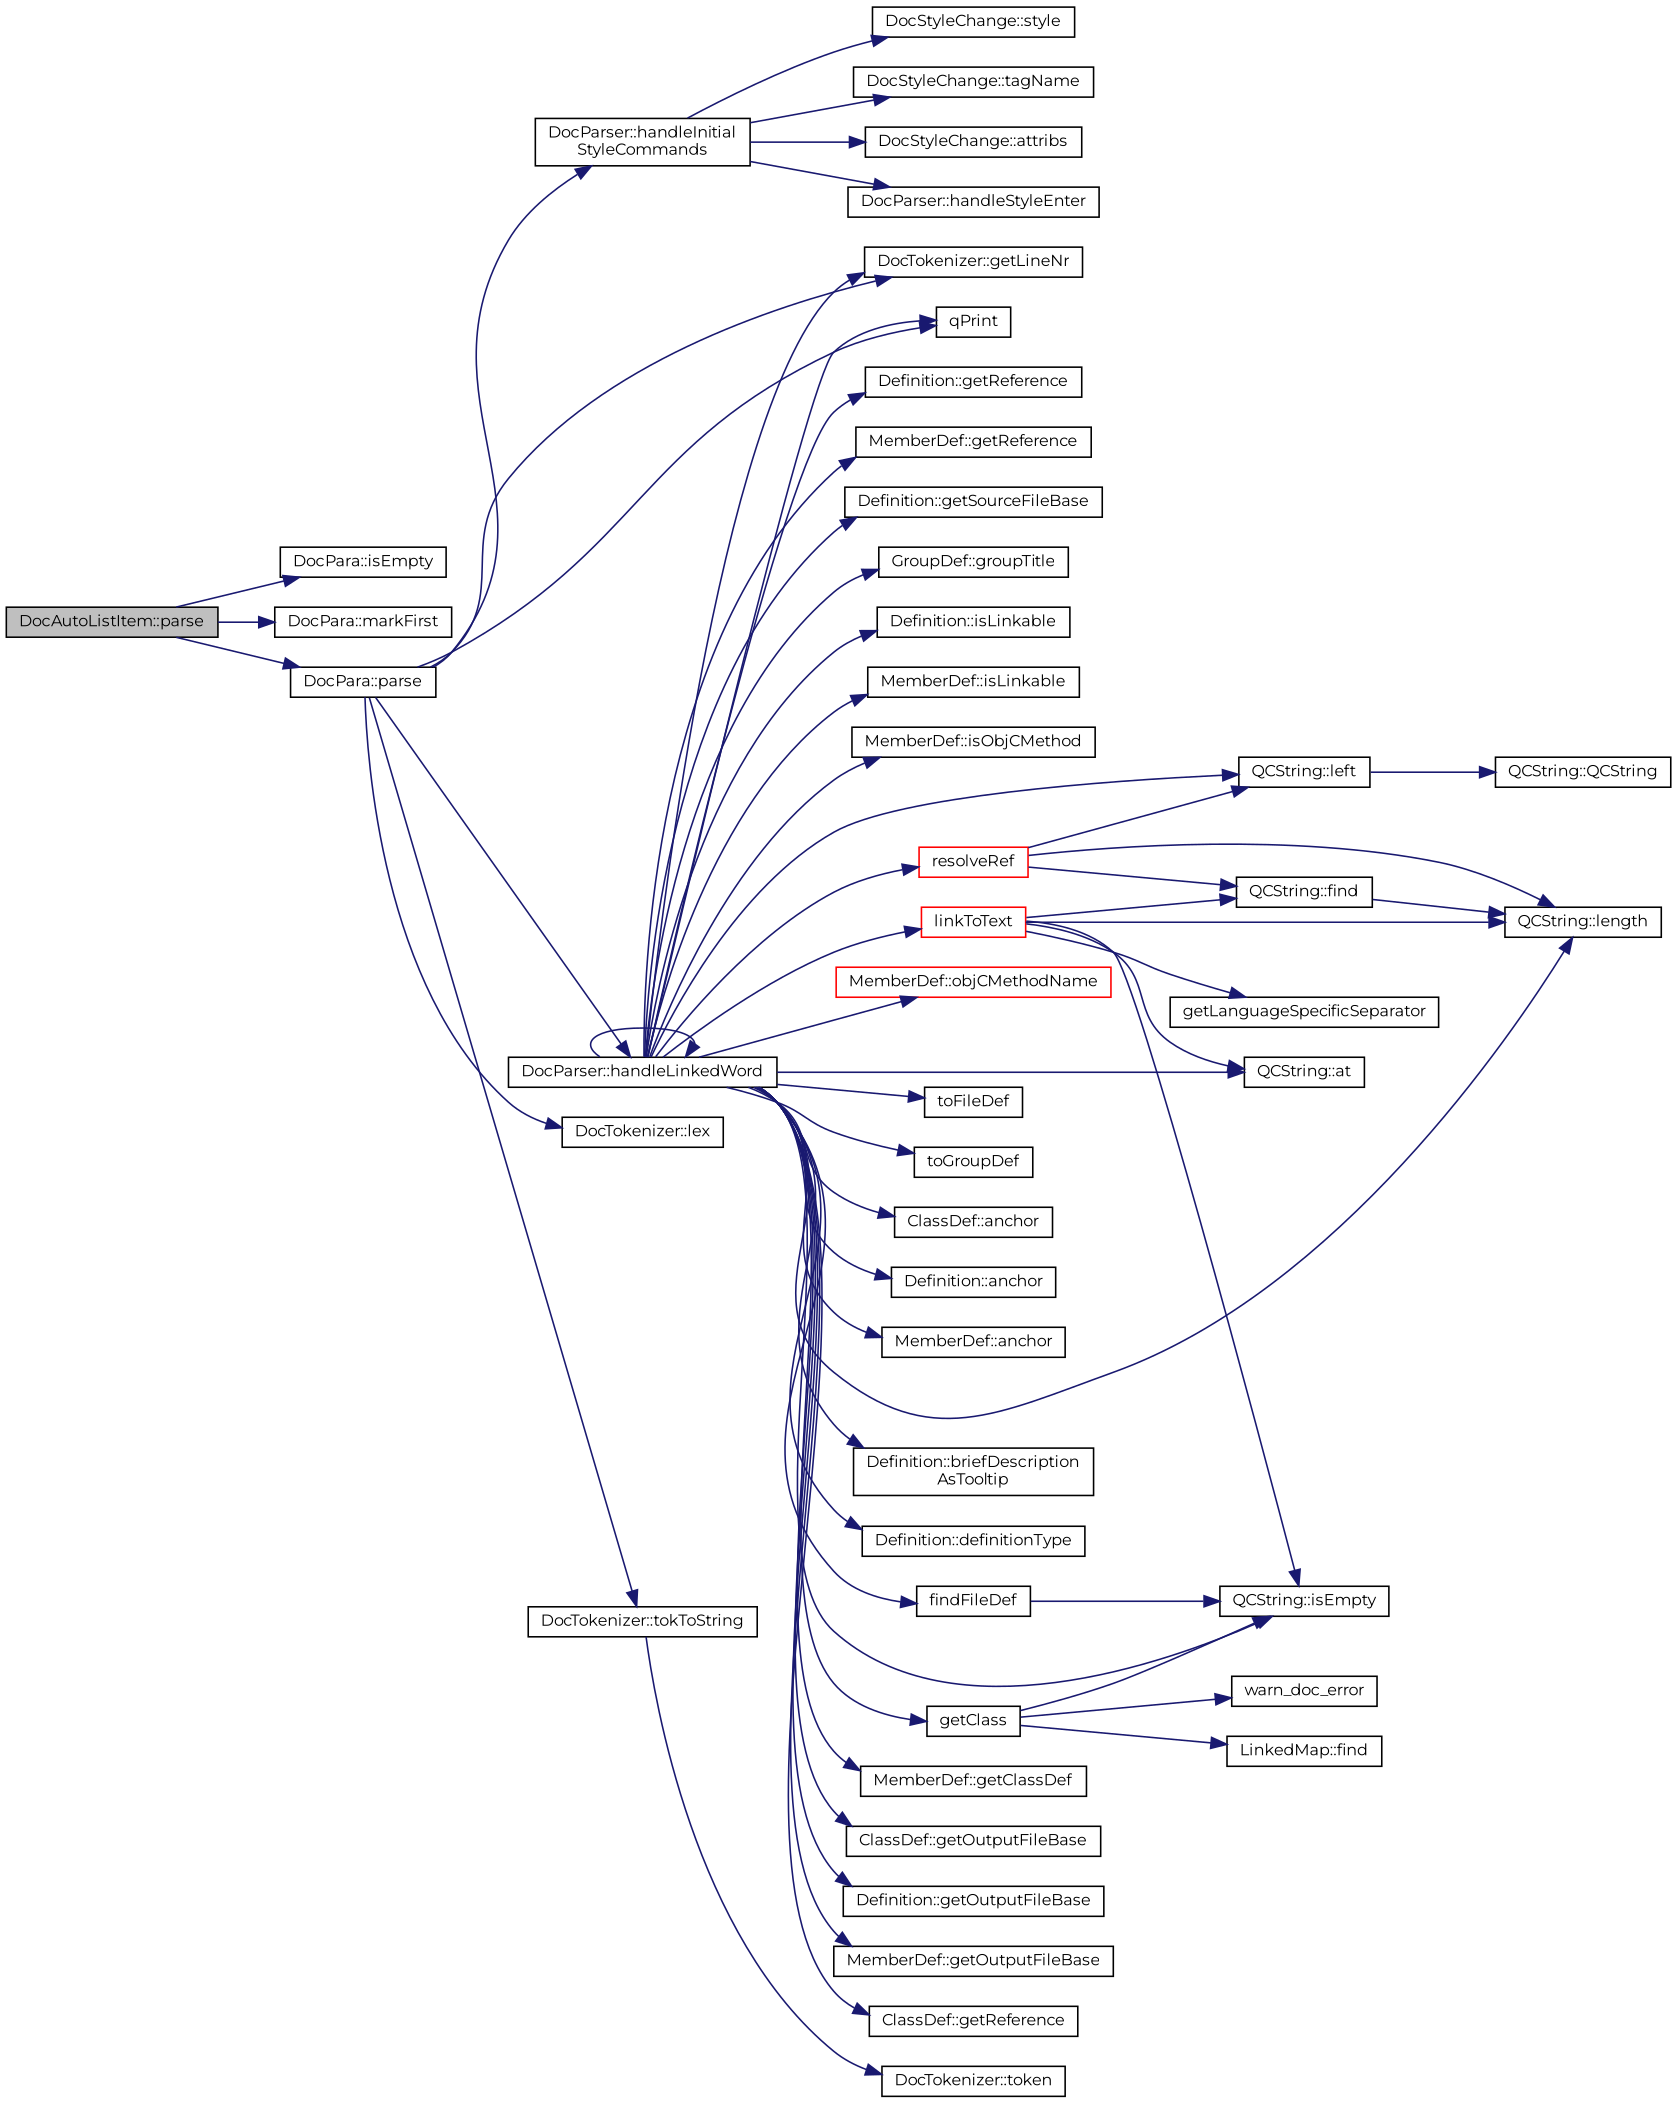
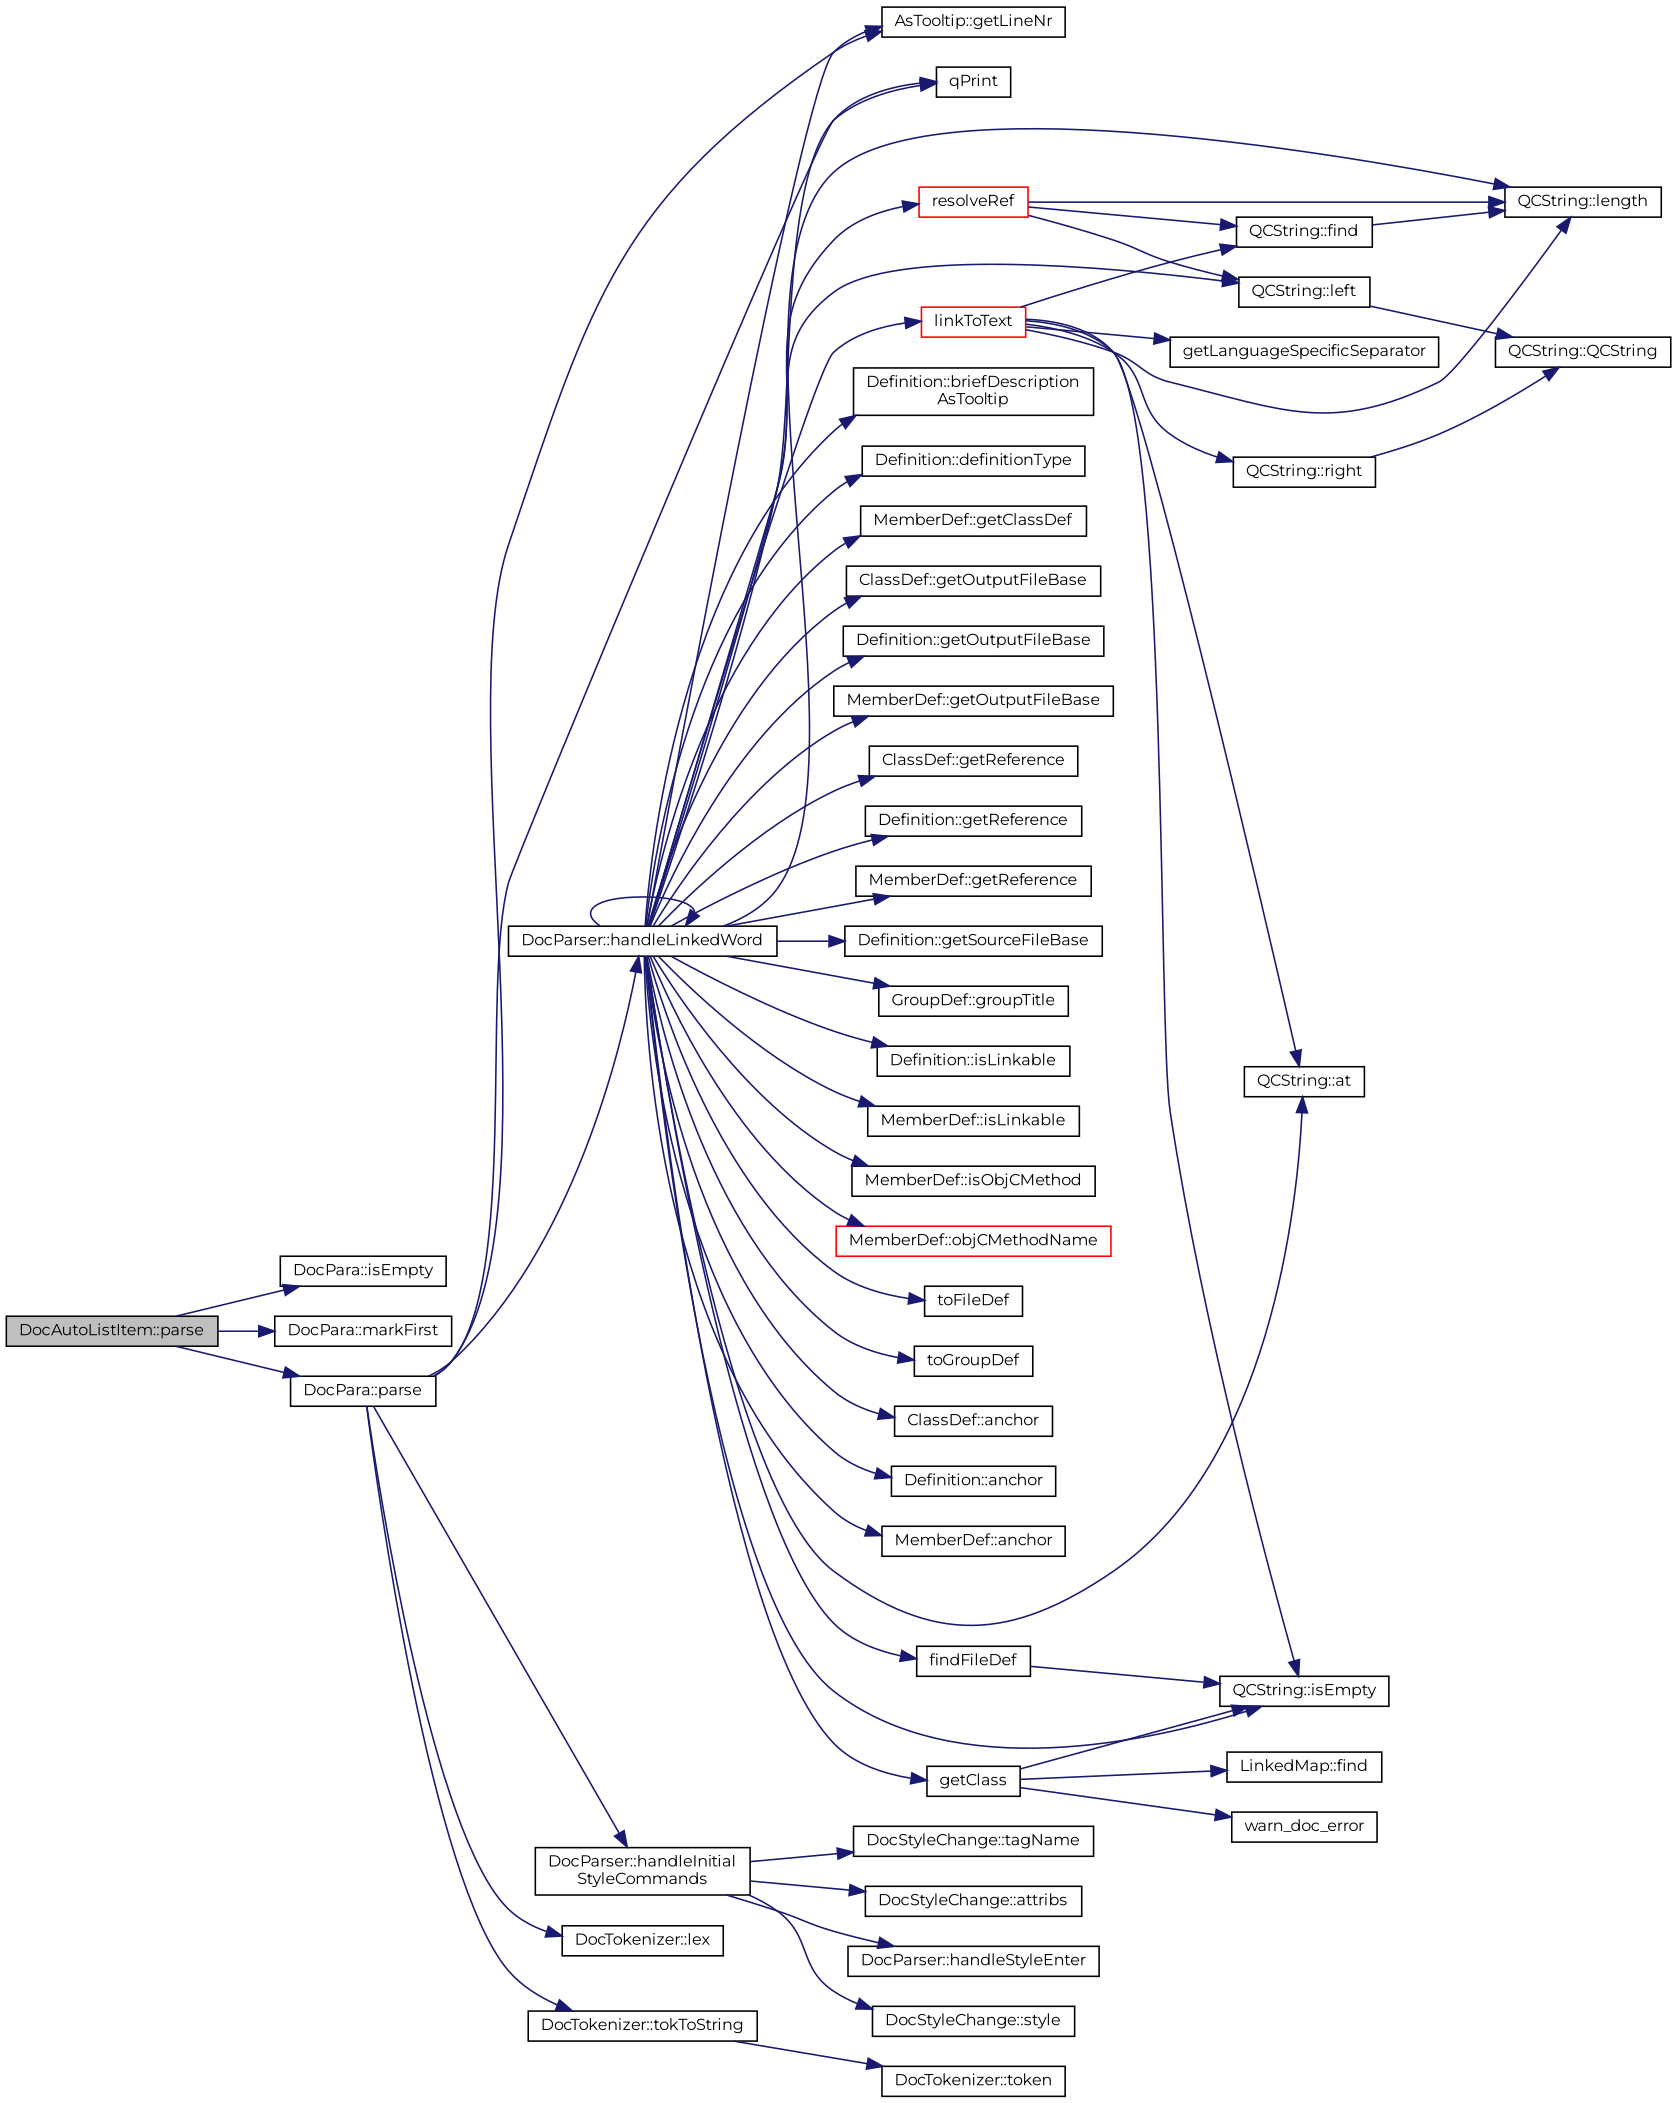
node "DocTokenizer::getLineNr": label "DocTokenizer::getLineNr" -> "AsTooltip::getLineNr"
node "QCString::right": added
